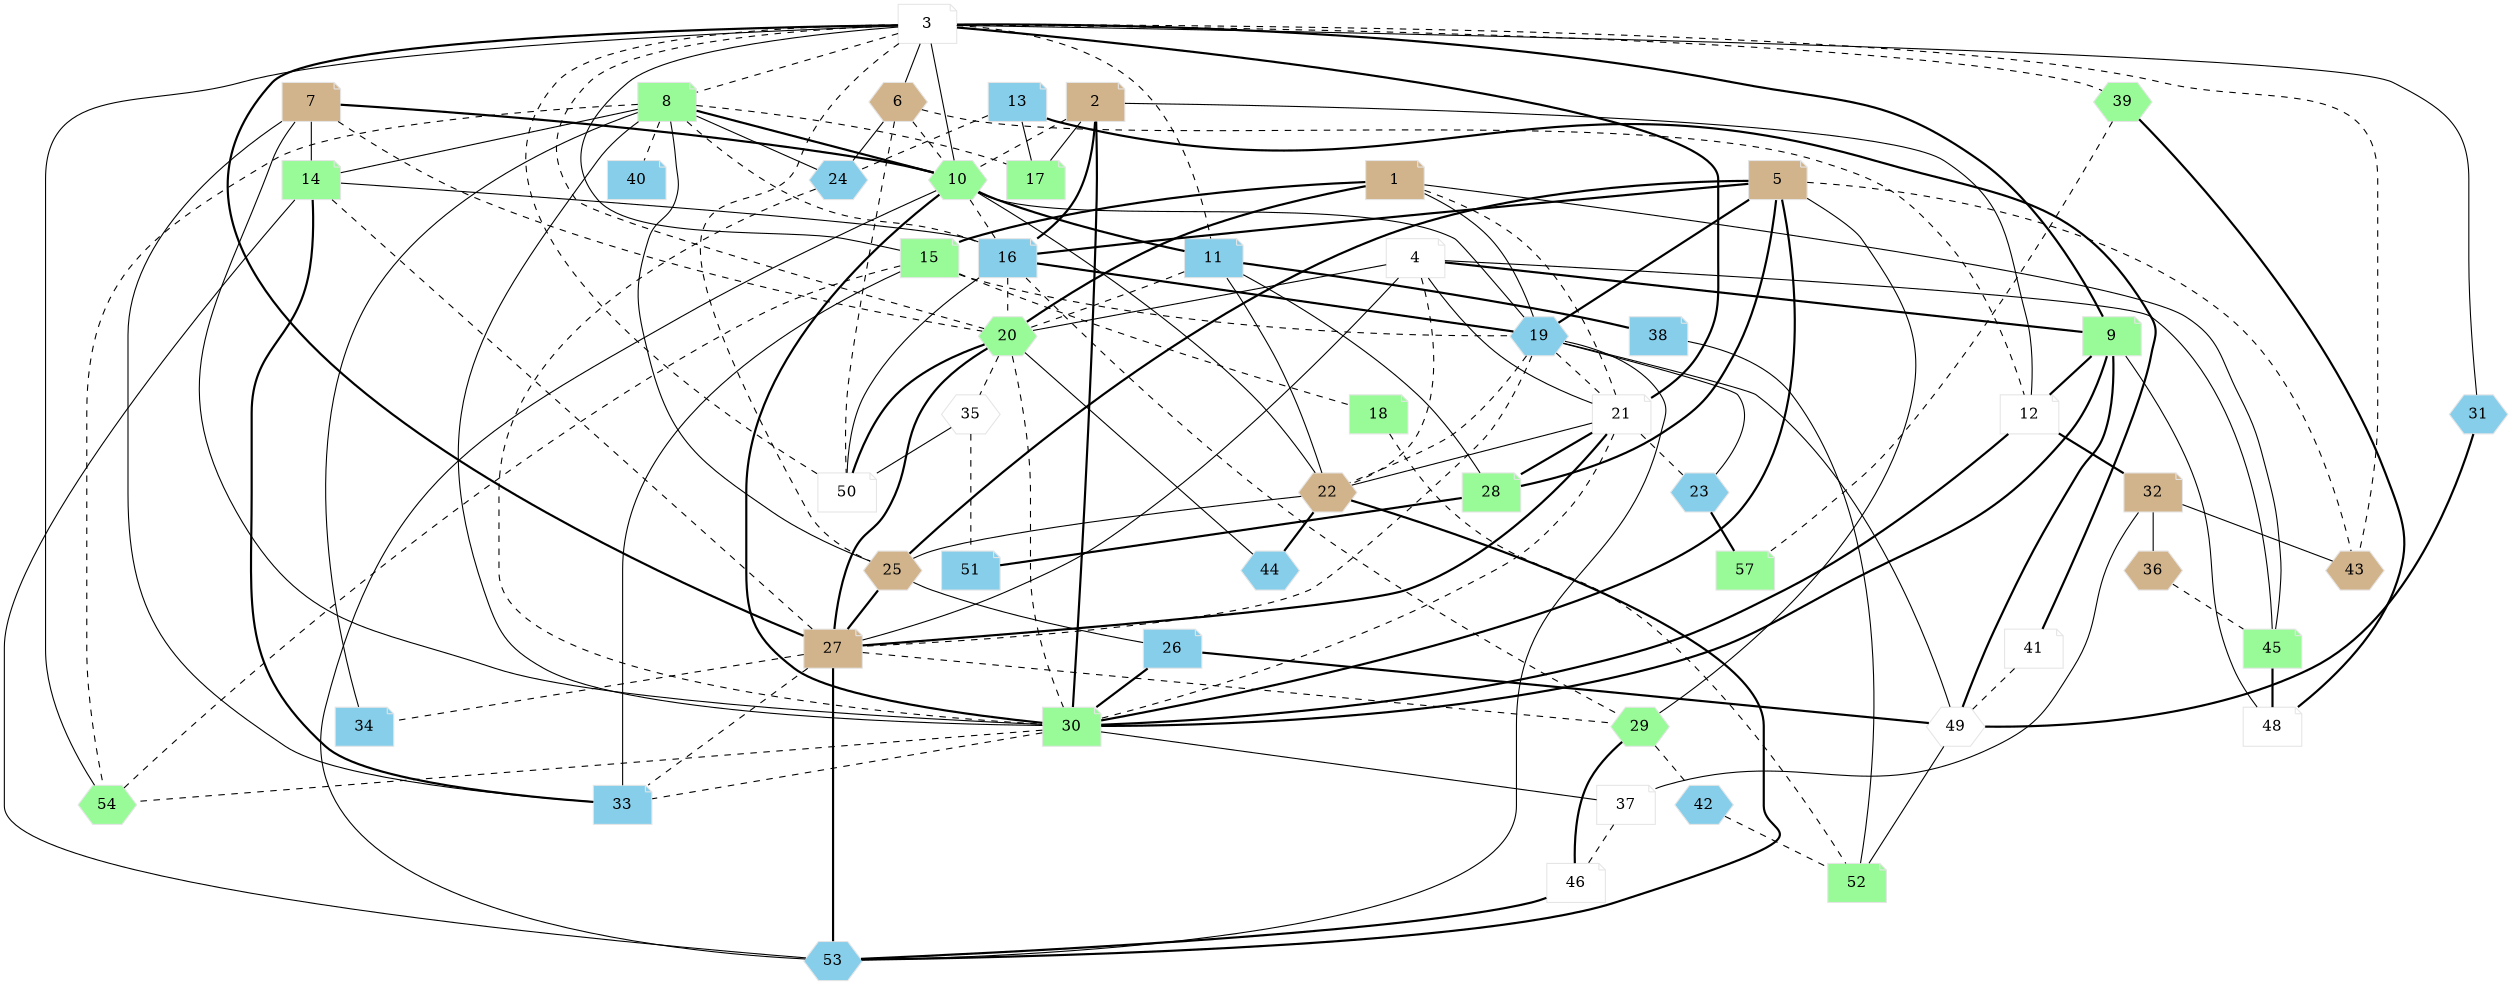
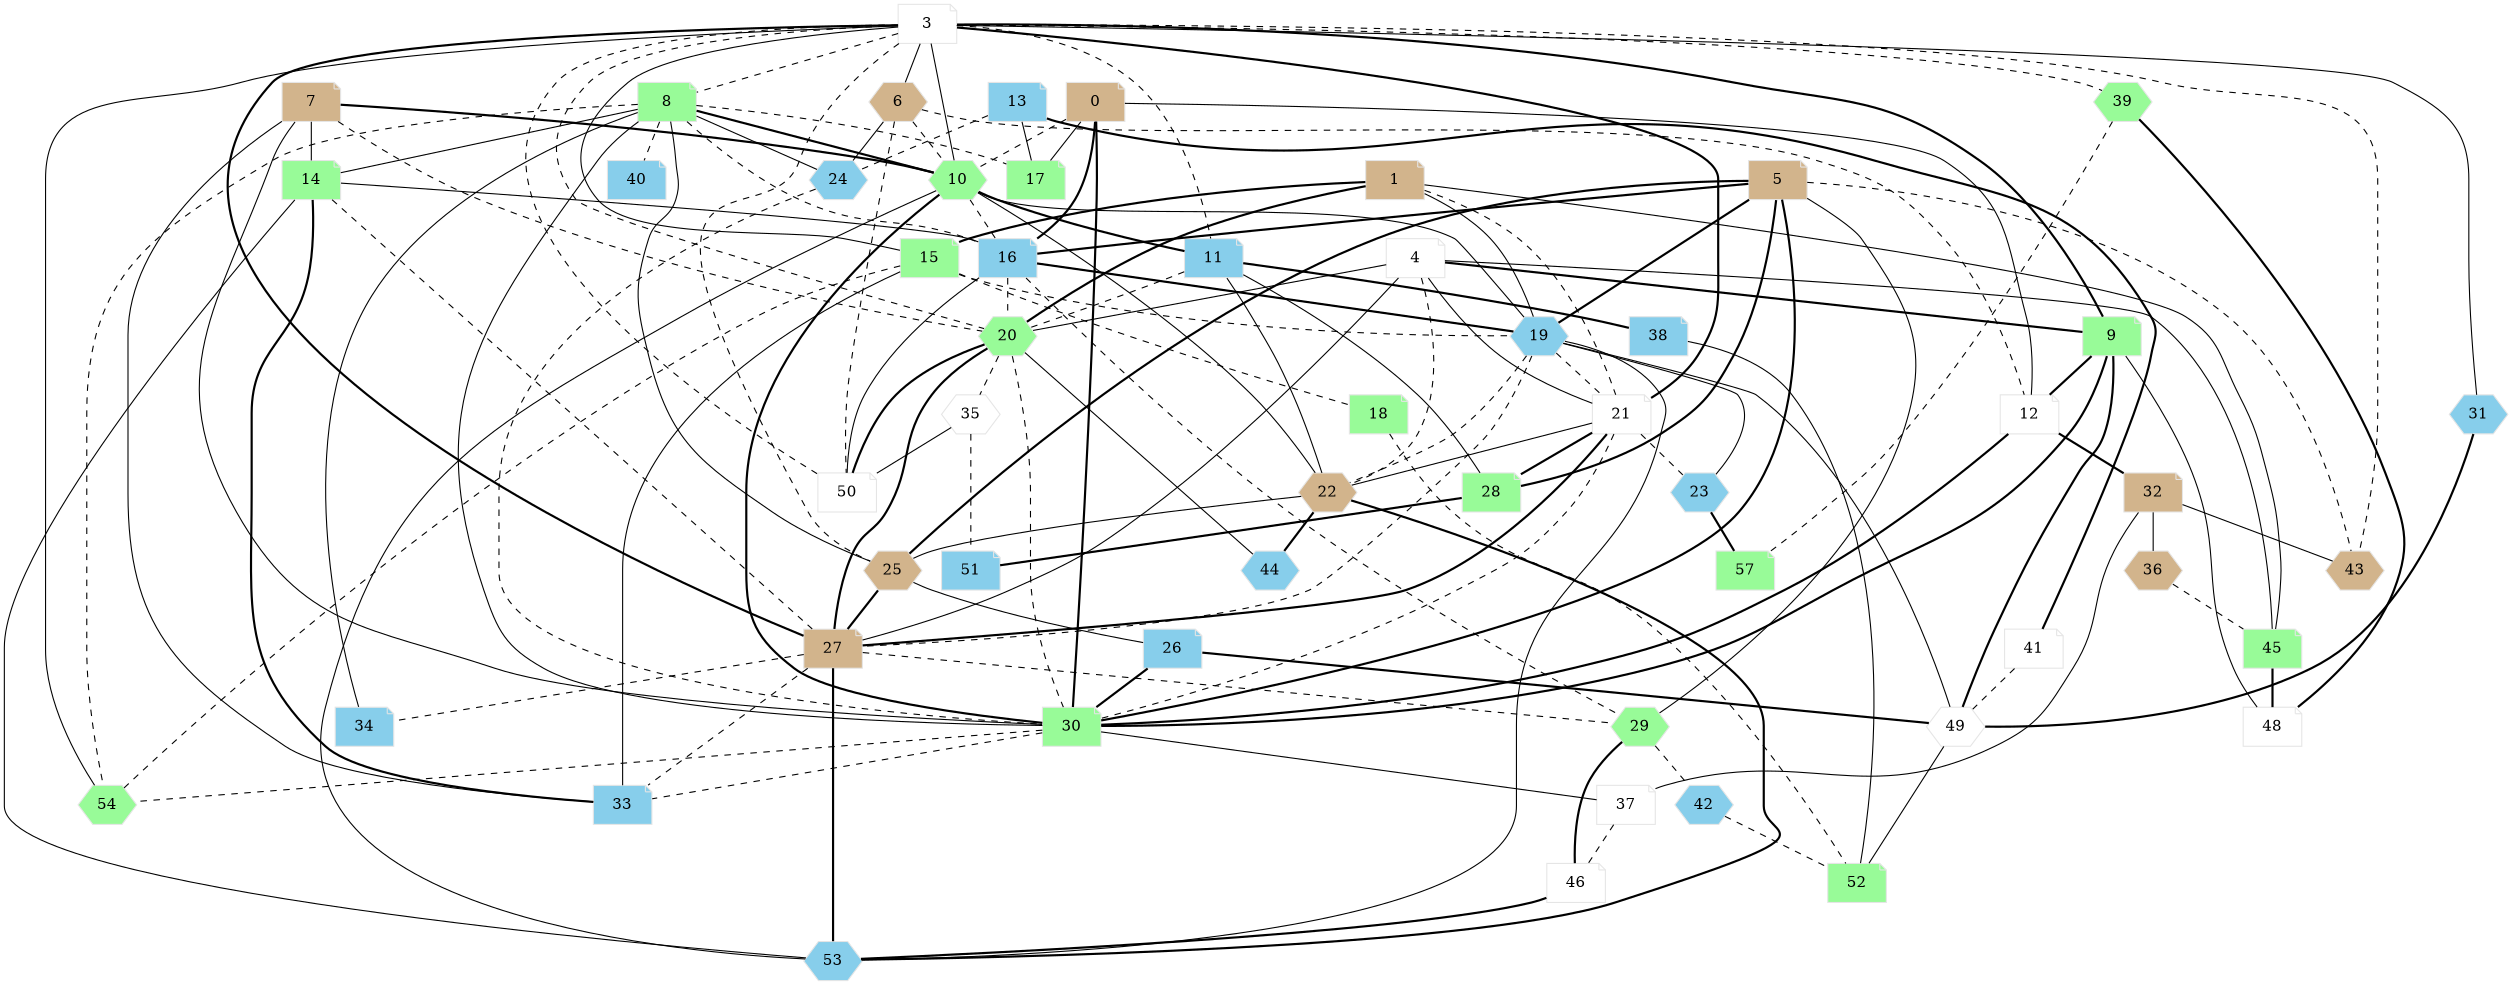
node "2": label "2" -> "0"
